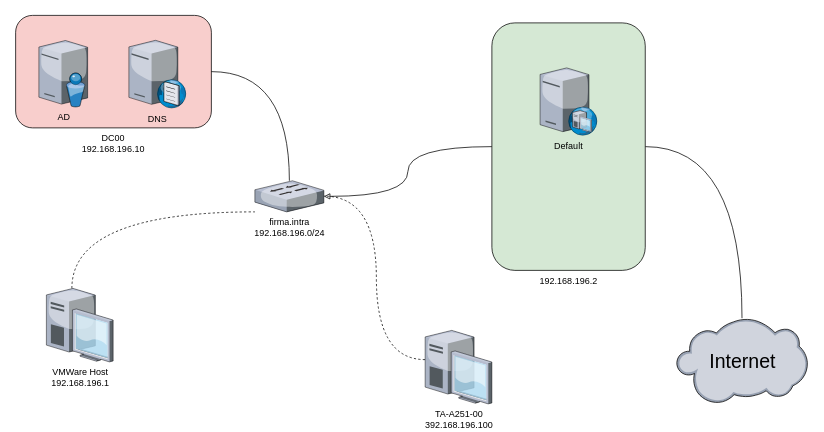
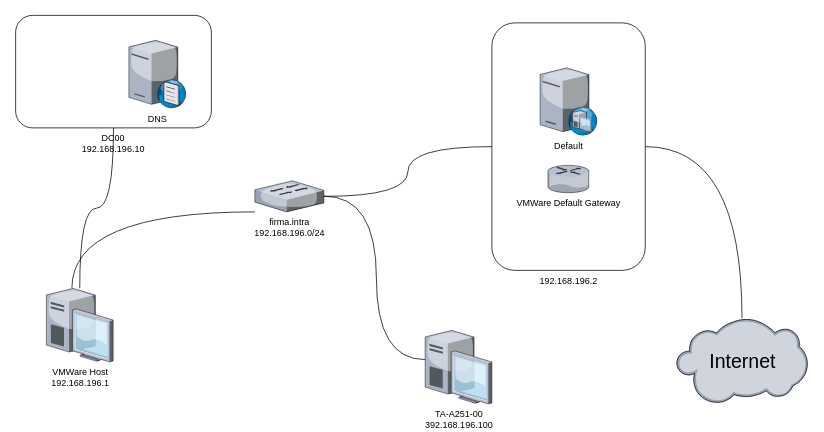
node "DC00 192.168.196.10": fillcolor #f8cecc -> #ffffff
node "AD": removed
edge "DC00 192.168.196.10" -- "firma.intra 192.168.196.0/24": now "DC00 192.168.196.10" -- "VMWare Host 192.168.196.1"
node "192.168.196.2": fillcolor #d5e8d4 -> #ffffff
node "VMWare Default Gateway": added
edge "192.168.196.2" -> "firma.intra 192.168.196.0/24": arrowhead block -> none
edge "firma.intra 192.168.196.0/24" -- "VMWare Host 192.168.196.1": style dashed -> solid
edge "firma.intra 192.168.196.0/24" -- "TA-A251-00 392.168.196.100": style dashed -> solid
